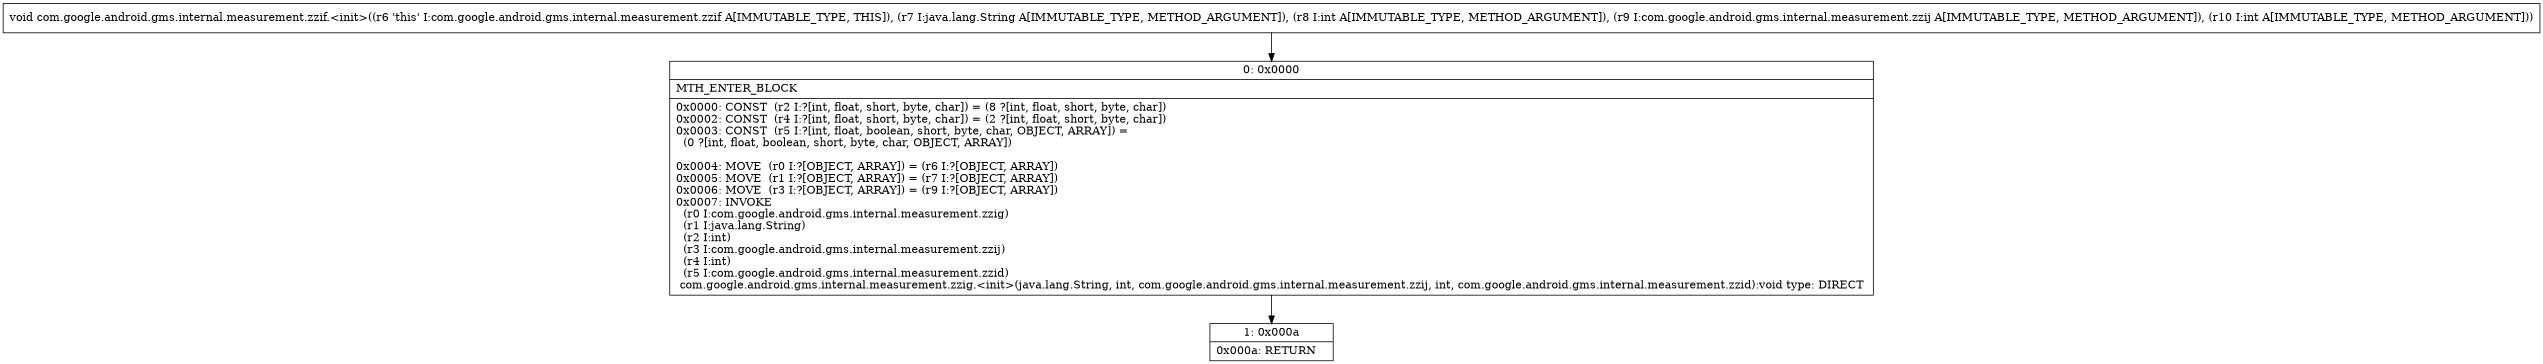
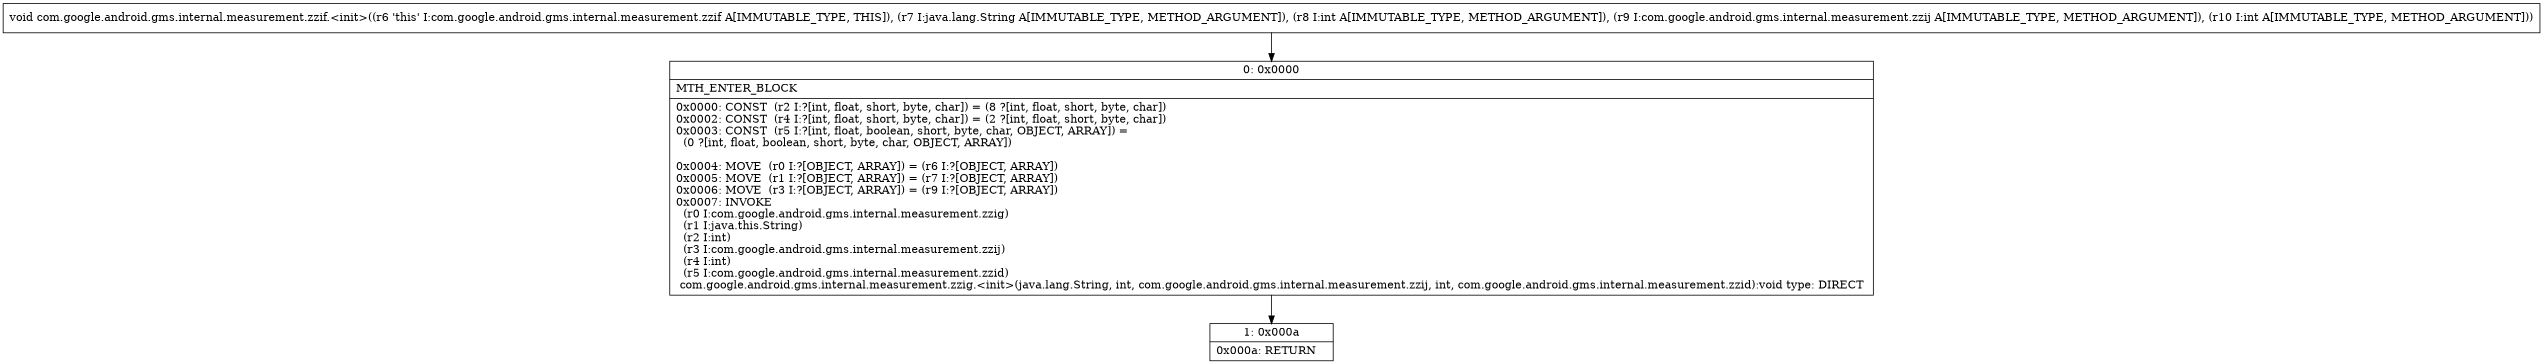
node "0: 0x0000": text "(r1 I:java.lang.String)" -> "(r1 I:java.this.String)"
